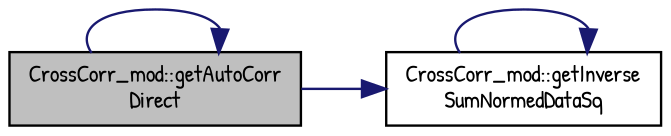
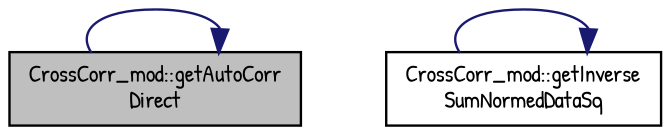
edge "CrossCorr_mod::getAutoCorr Direct" -> "CrossCorr_mod::getInverse SumNormedDataSq": removed
